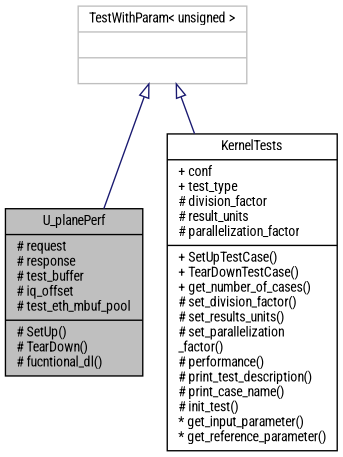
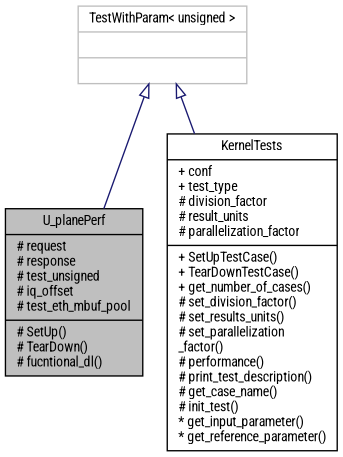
node "U_planePerf": text "# test_buffer" -> "# test_unsigned"
node "KernelTests": text "# print_case_name()" -> "# get_case_name()"
